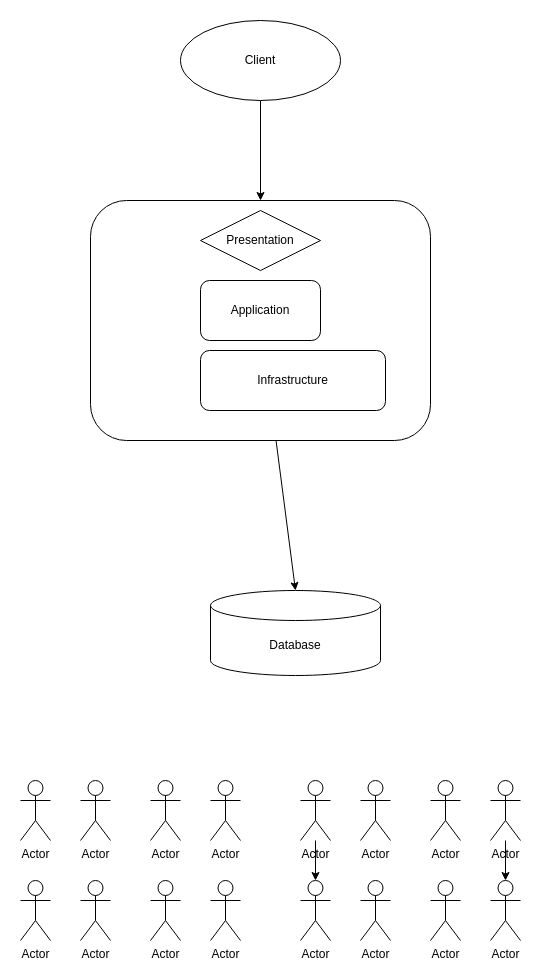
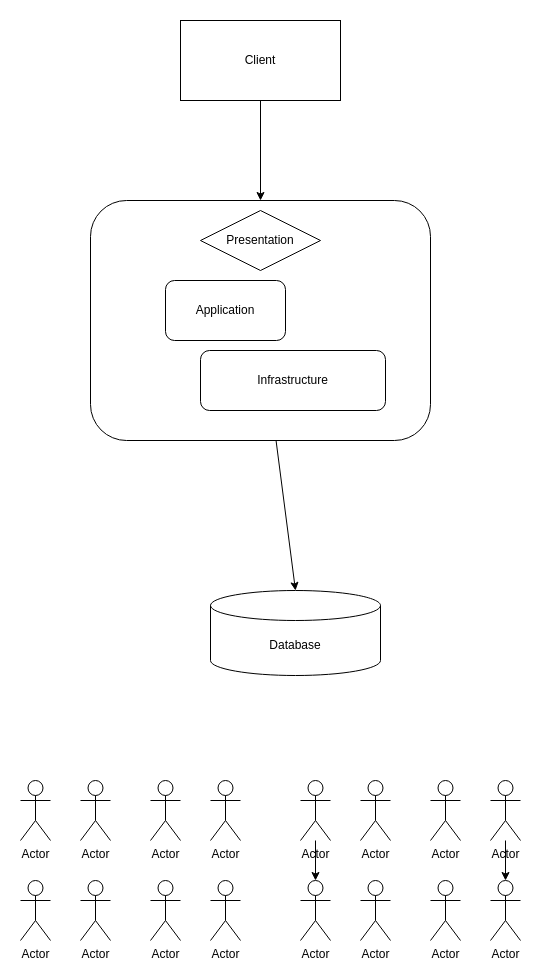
node "Client": shape ellipse -> rectangle
node "Application": moved (261, 311) -> (226, 311)
